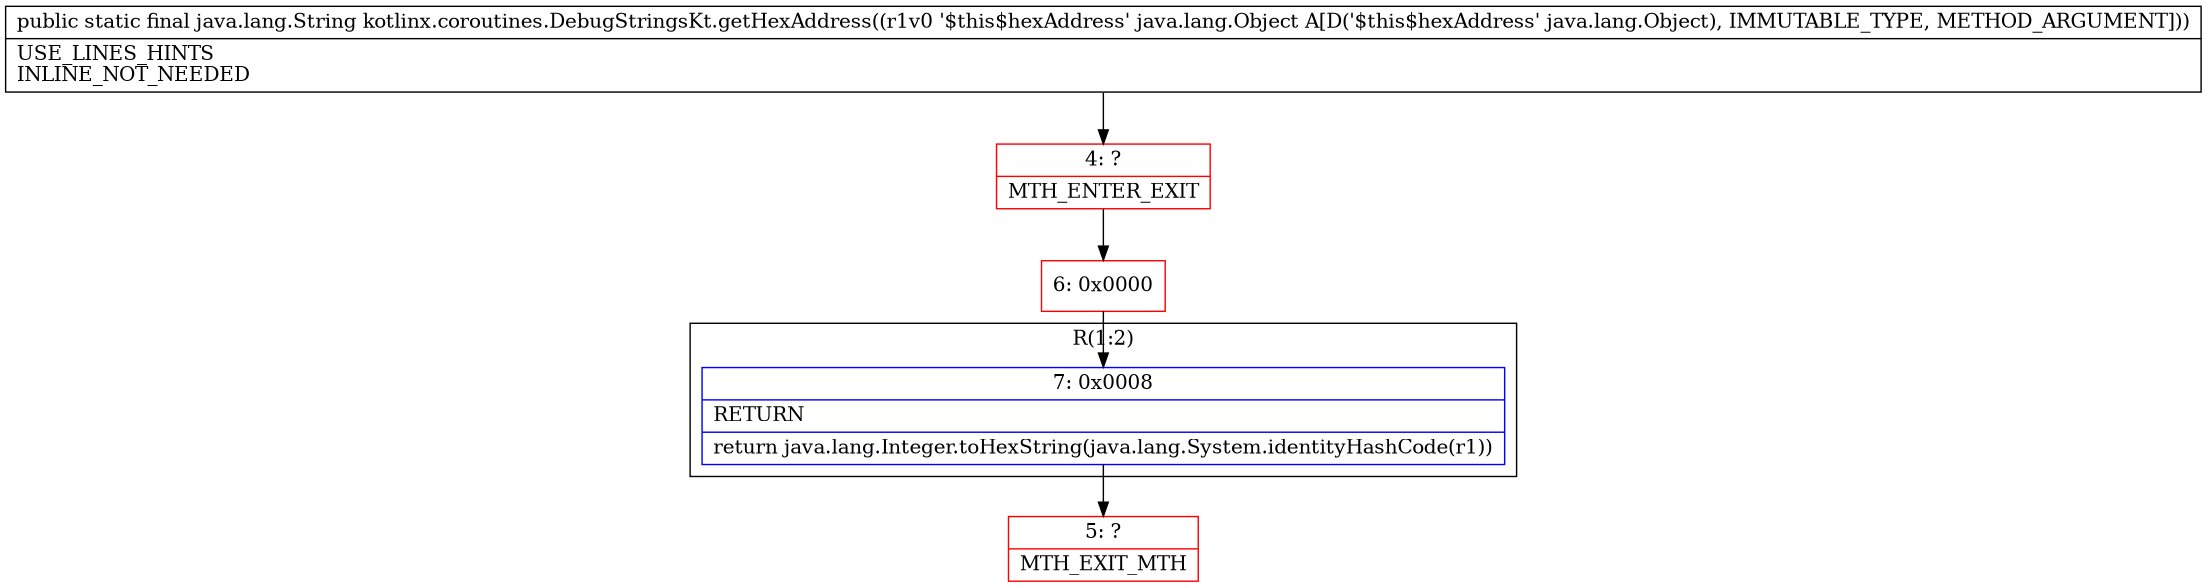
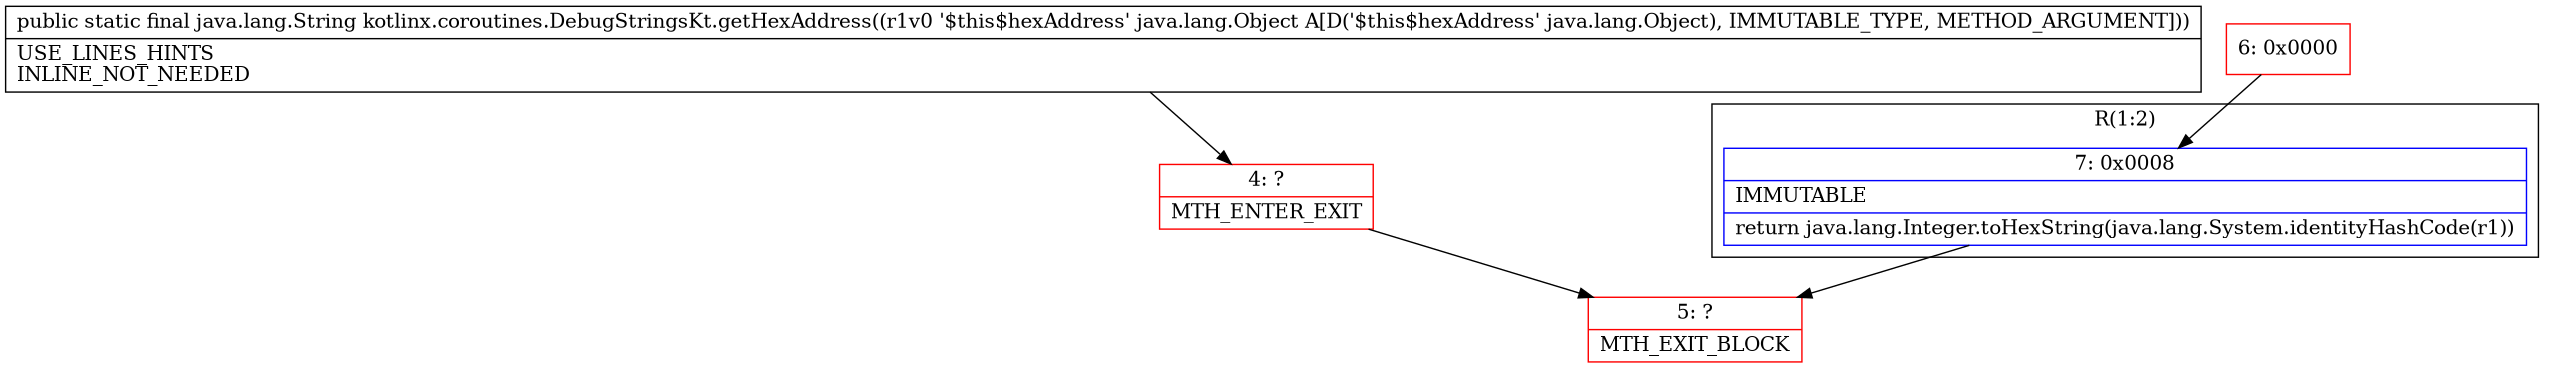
edge "4: ?" -> "6: 0x0000": now "4: ?" -> "5: ?"
node "7: 0x0008": text "RETURN" -> "IMMUTABLE"
node "5: ?": text "MTH_EXIT_MTH" -> "MTH_EXIT_BLOCK"
